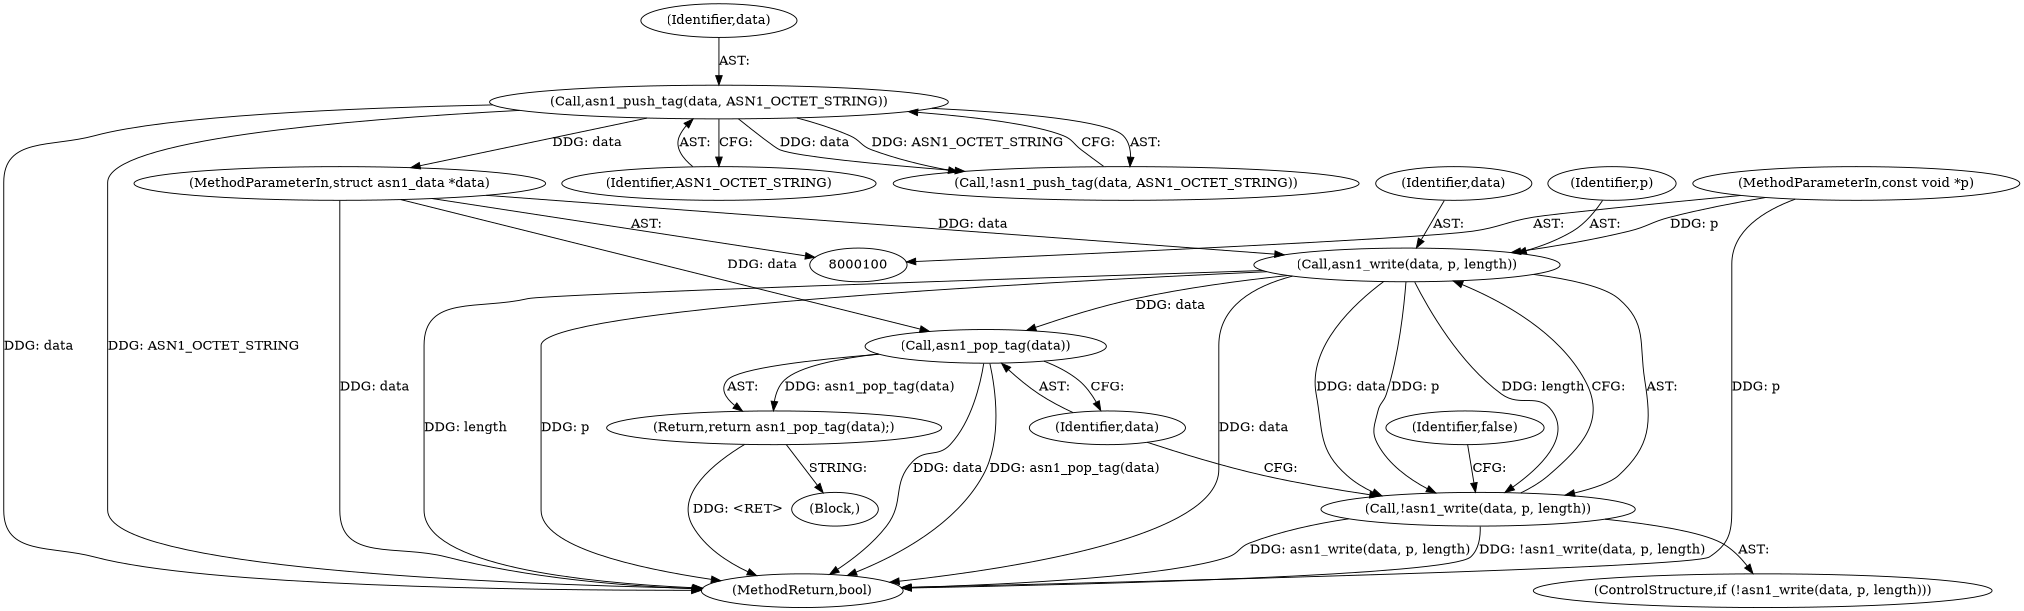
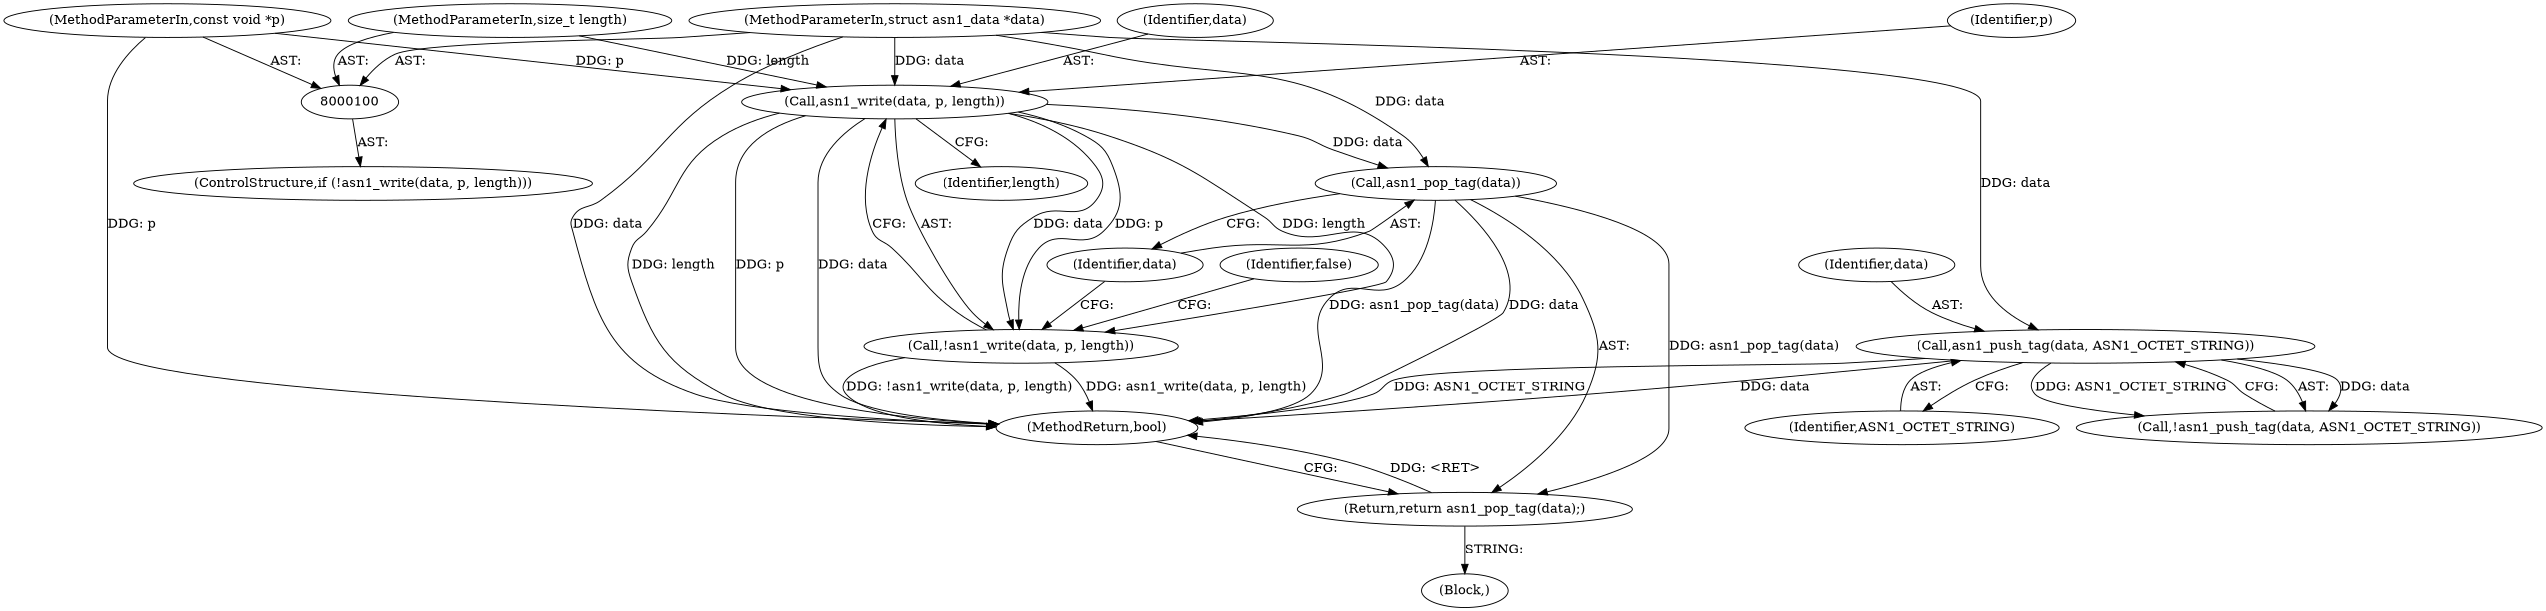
node "(MethodParameterIn,size_t length)": added
edge "(Call,asn1_push_tag(data, ASN1_OCTET_STRING))" -> "(MethodParameterIn,struct asn1_data *data)": reversed
node "(Identifier,length)": added
edge "(MethodReturn,bool)" -> "(Return,return asn1_pop_tag(data);)": added, label "CFG:"
edge "(Call,!asn1_write(data, p, length))" -> "(ControlStructure,if (!asn1_write(data, p, length)))": now "8000100" -> "(ControlStructure,if (!asn1_write(data, p, length)))"
